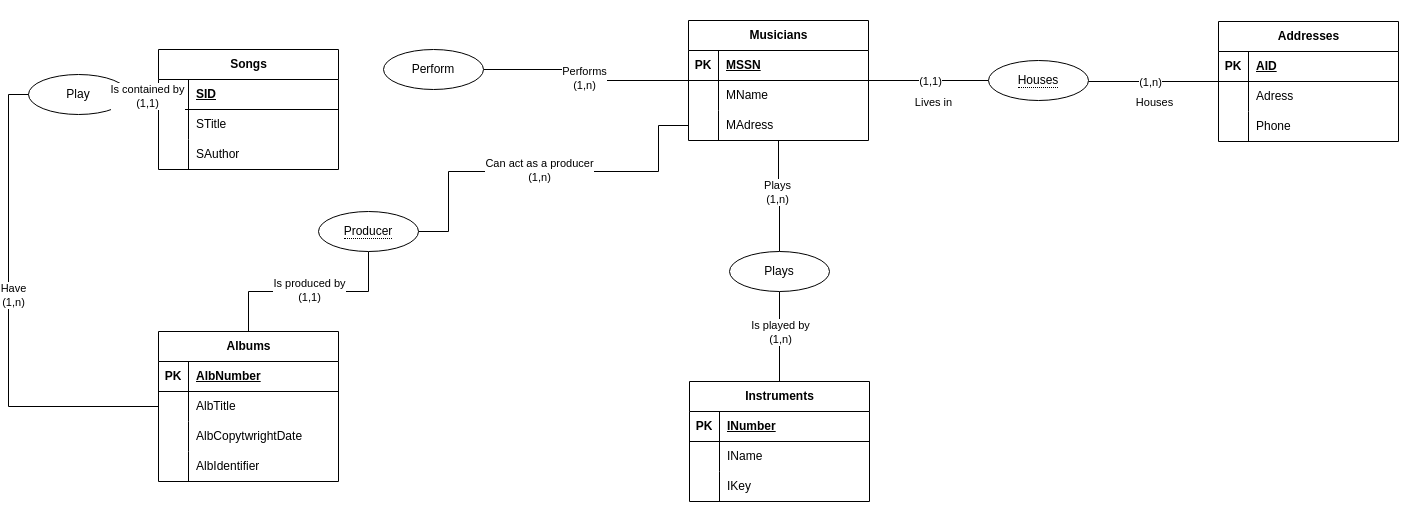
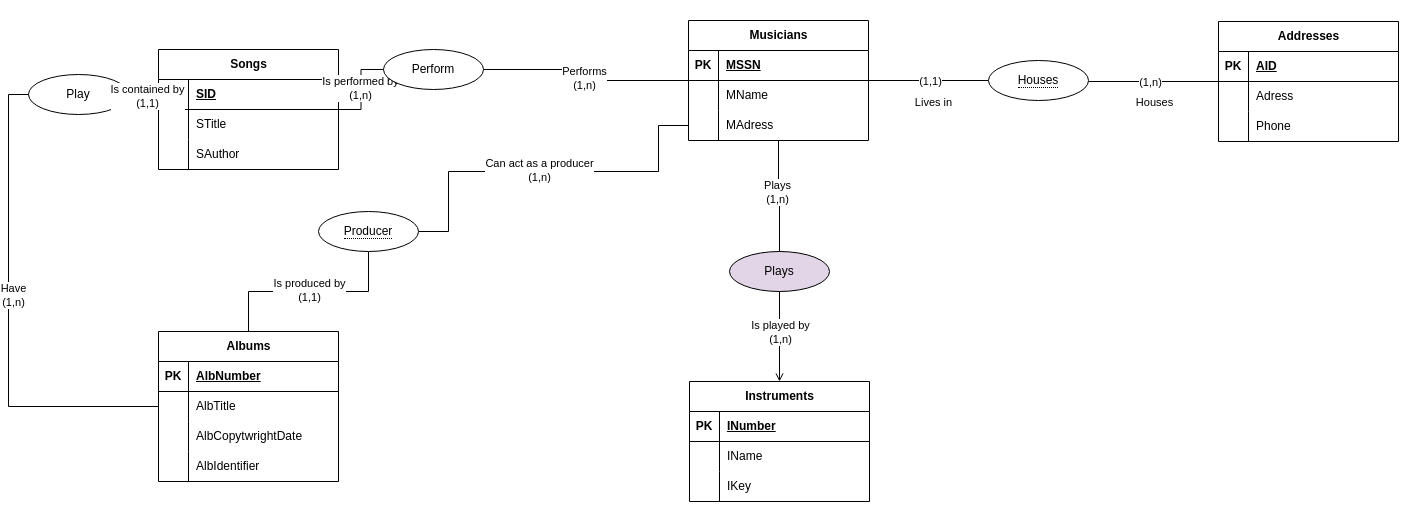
edge "Perform" -- "Songs": added, label "Is performed by (1,n)"
node "Plays": fillcolor #ffffff -> #e1d5e7
edge "Plays" -- "Instruments": arrowhead none -> open
